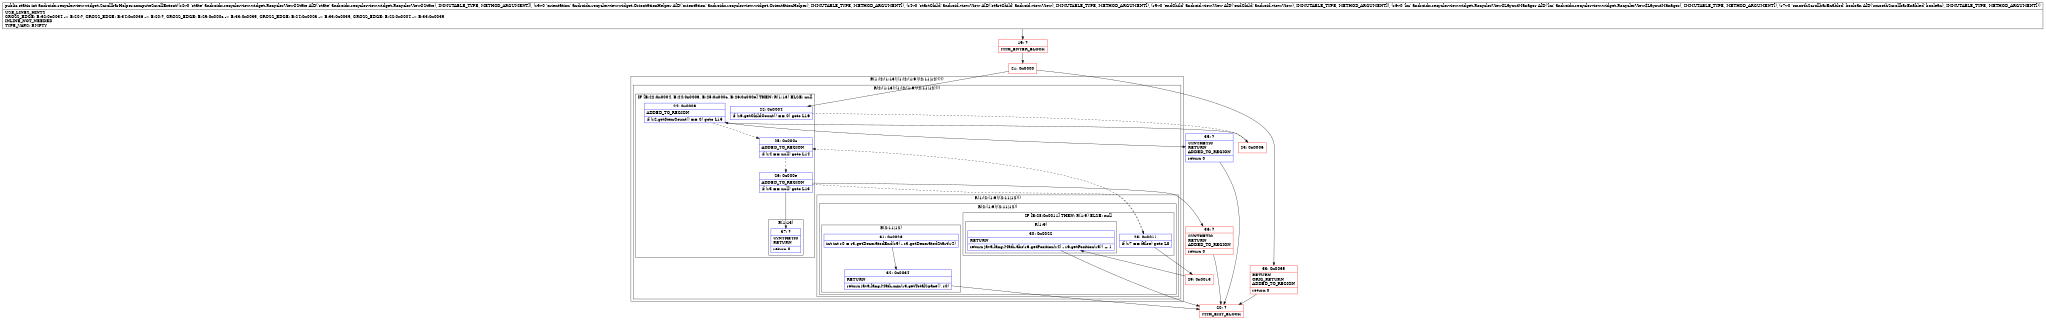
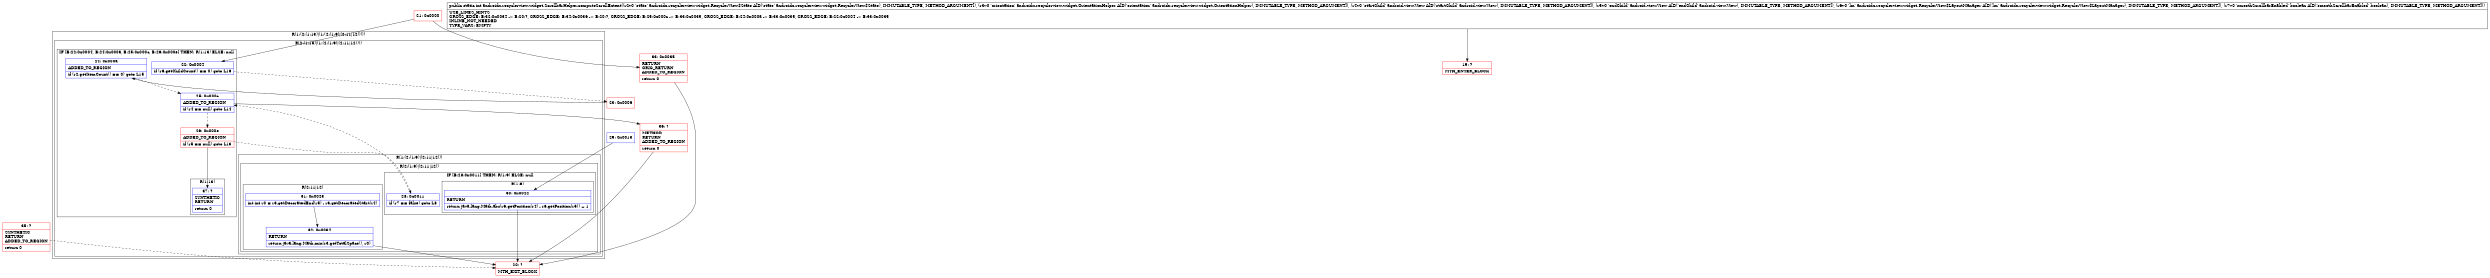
edge "19: ?" -> "21: 0x0000": removed
edge "24: 0x000a" -> "35: ?": removed
node "35: ?": color blue -> red
node "26: 0x000e": color blue -> red
edge "26: 0x000e" -> "36: ?": now "25: 0x000c" -> "36: ?"
edge "35: ?" -> "20: ?": style solid -> dashed
node "36: ?": text "SYNTHETIC" -> "METHOD"
edge "28: 0x0011" -> "29: 0x0013": removed
node "29: 0x0013": color red -> blue
